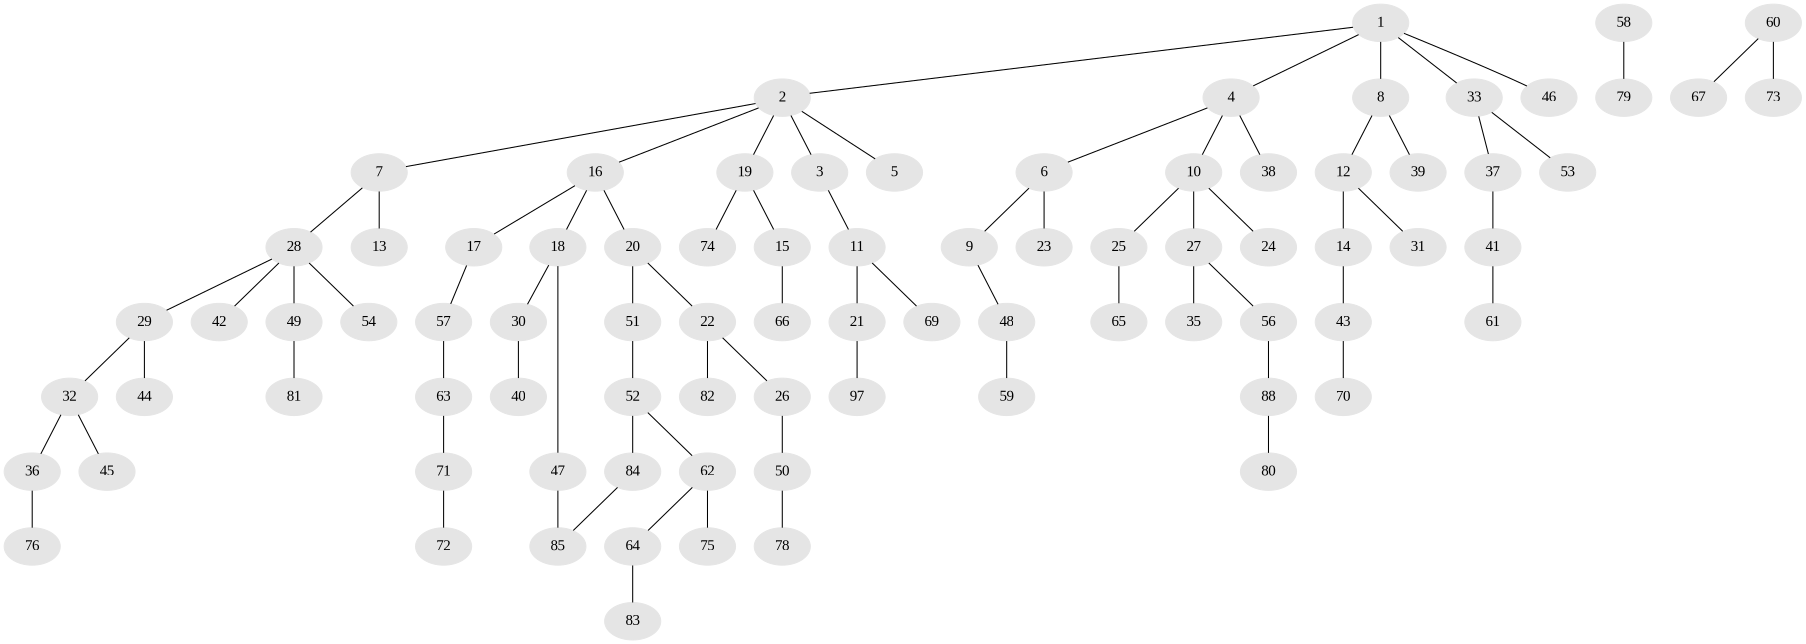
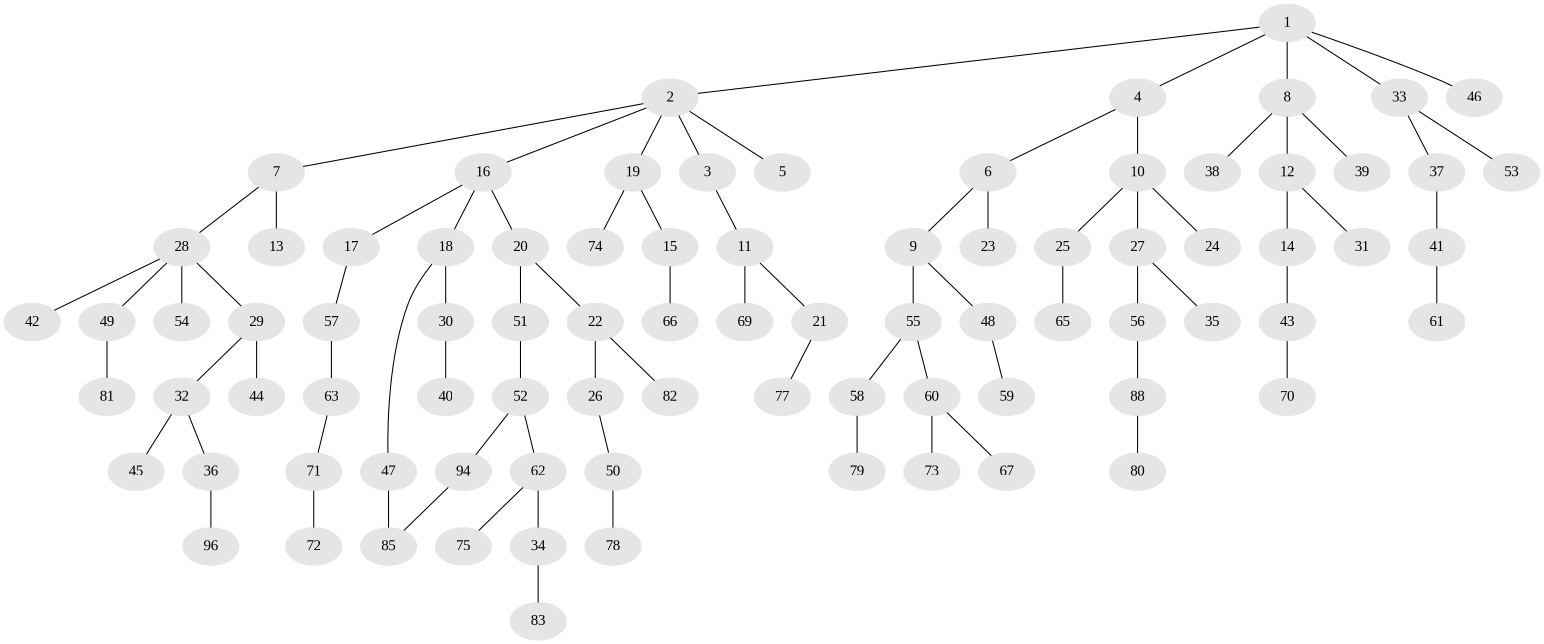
edge "4" -- "38": now "8" -- "38"
node "55": added
node "97": label "97" -> "77"
node "84": label "84" -> "94"
node "76": label "76" -> "96"
node "64": label "64" -> "34"
